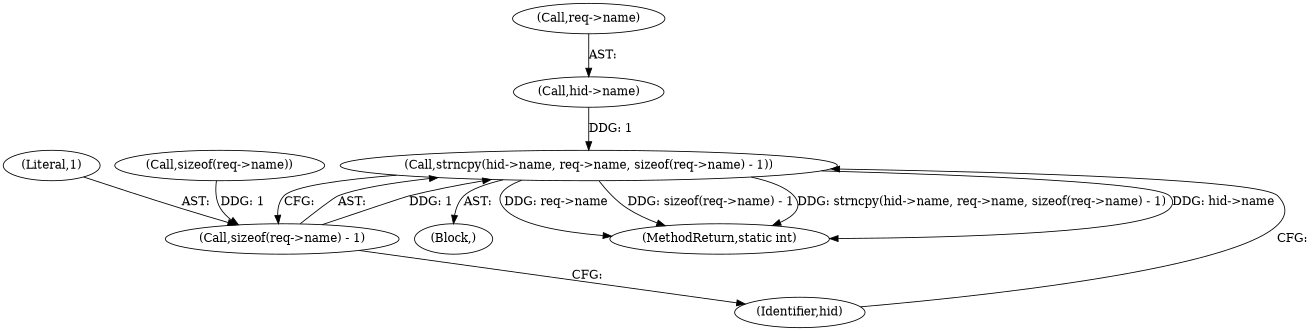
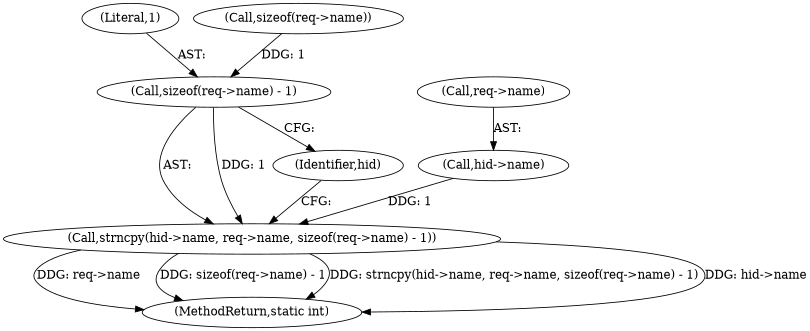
edge "(Call,strncpy(hid->name, req->name, sizeof(req->name) - 1))" -> "(Call,sizeof(req->name) - 1)": removed, label "CFG:"
node "(Block,)": removed
